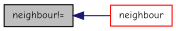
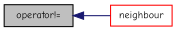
node "neighbour!=": label "neighbour!=" -> "operator!="
